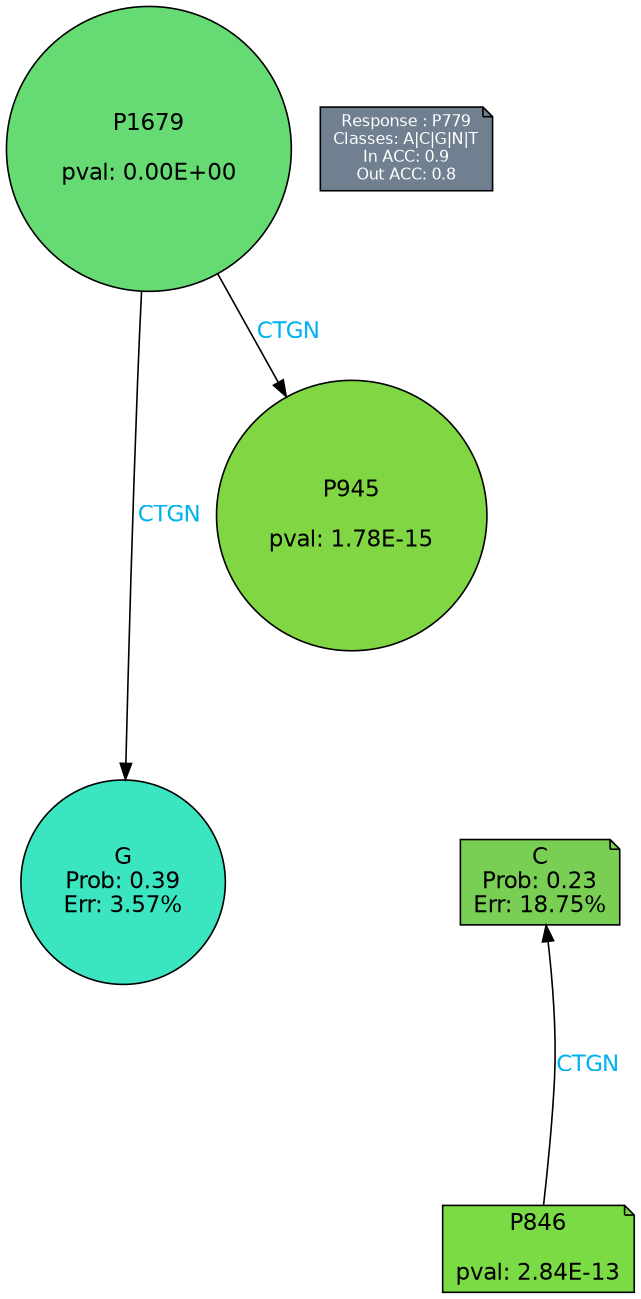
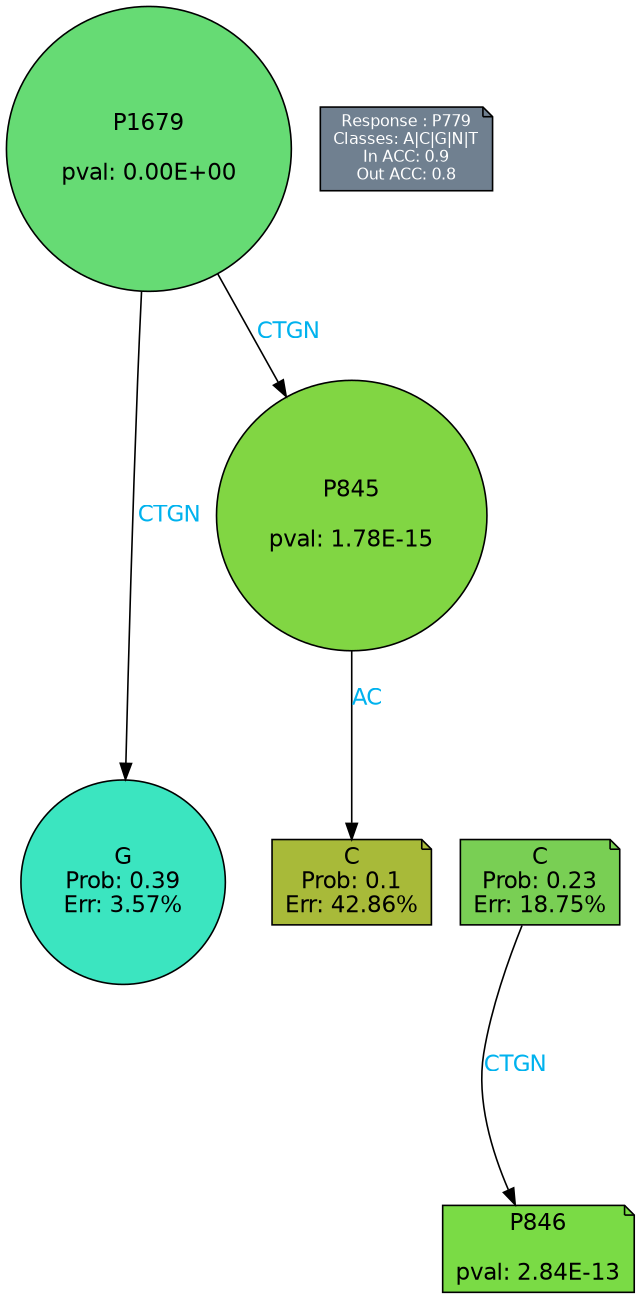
node "P945 pval: 1.78E-15": label "P945 pval: 1.78E-15" -> "P845 pval: 1.78E-15"
node "C Prob: 0.1 Err: 42.86%": added
edge "P846 pval: 2.84E-13" -> "C Prob: 0.23 Err: 18.75%": reversed
